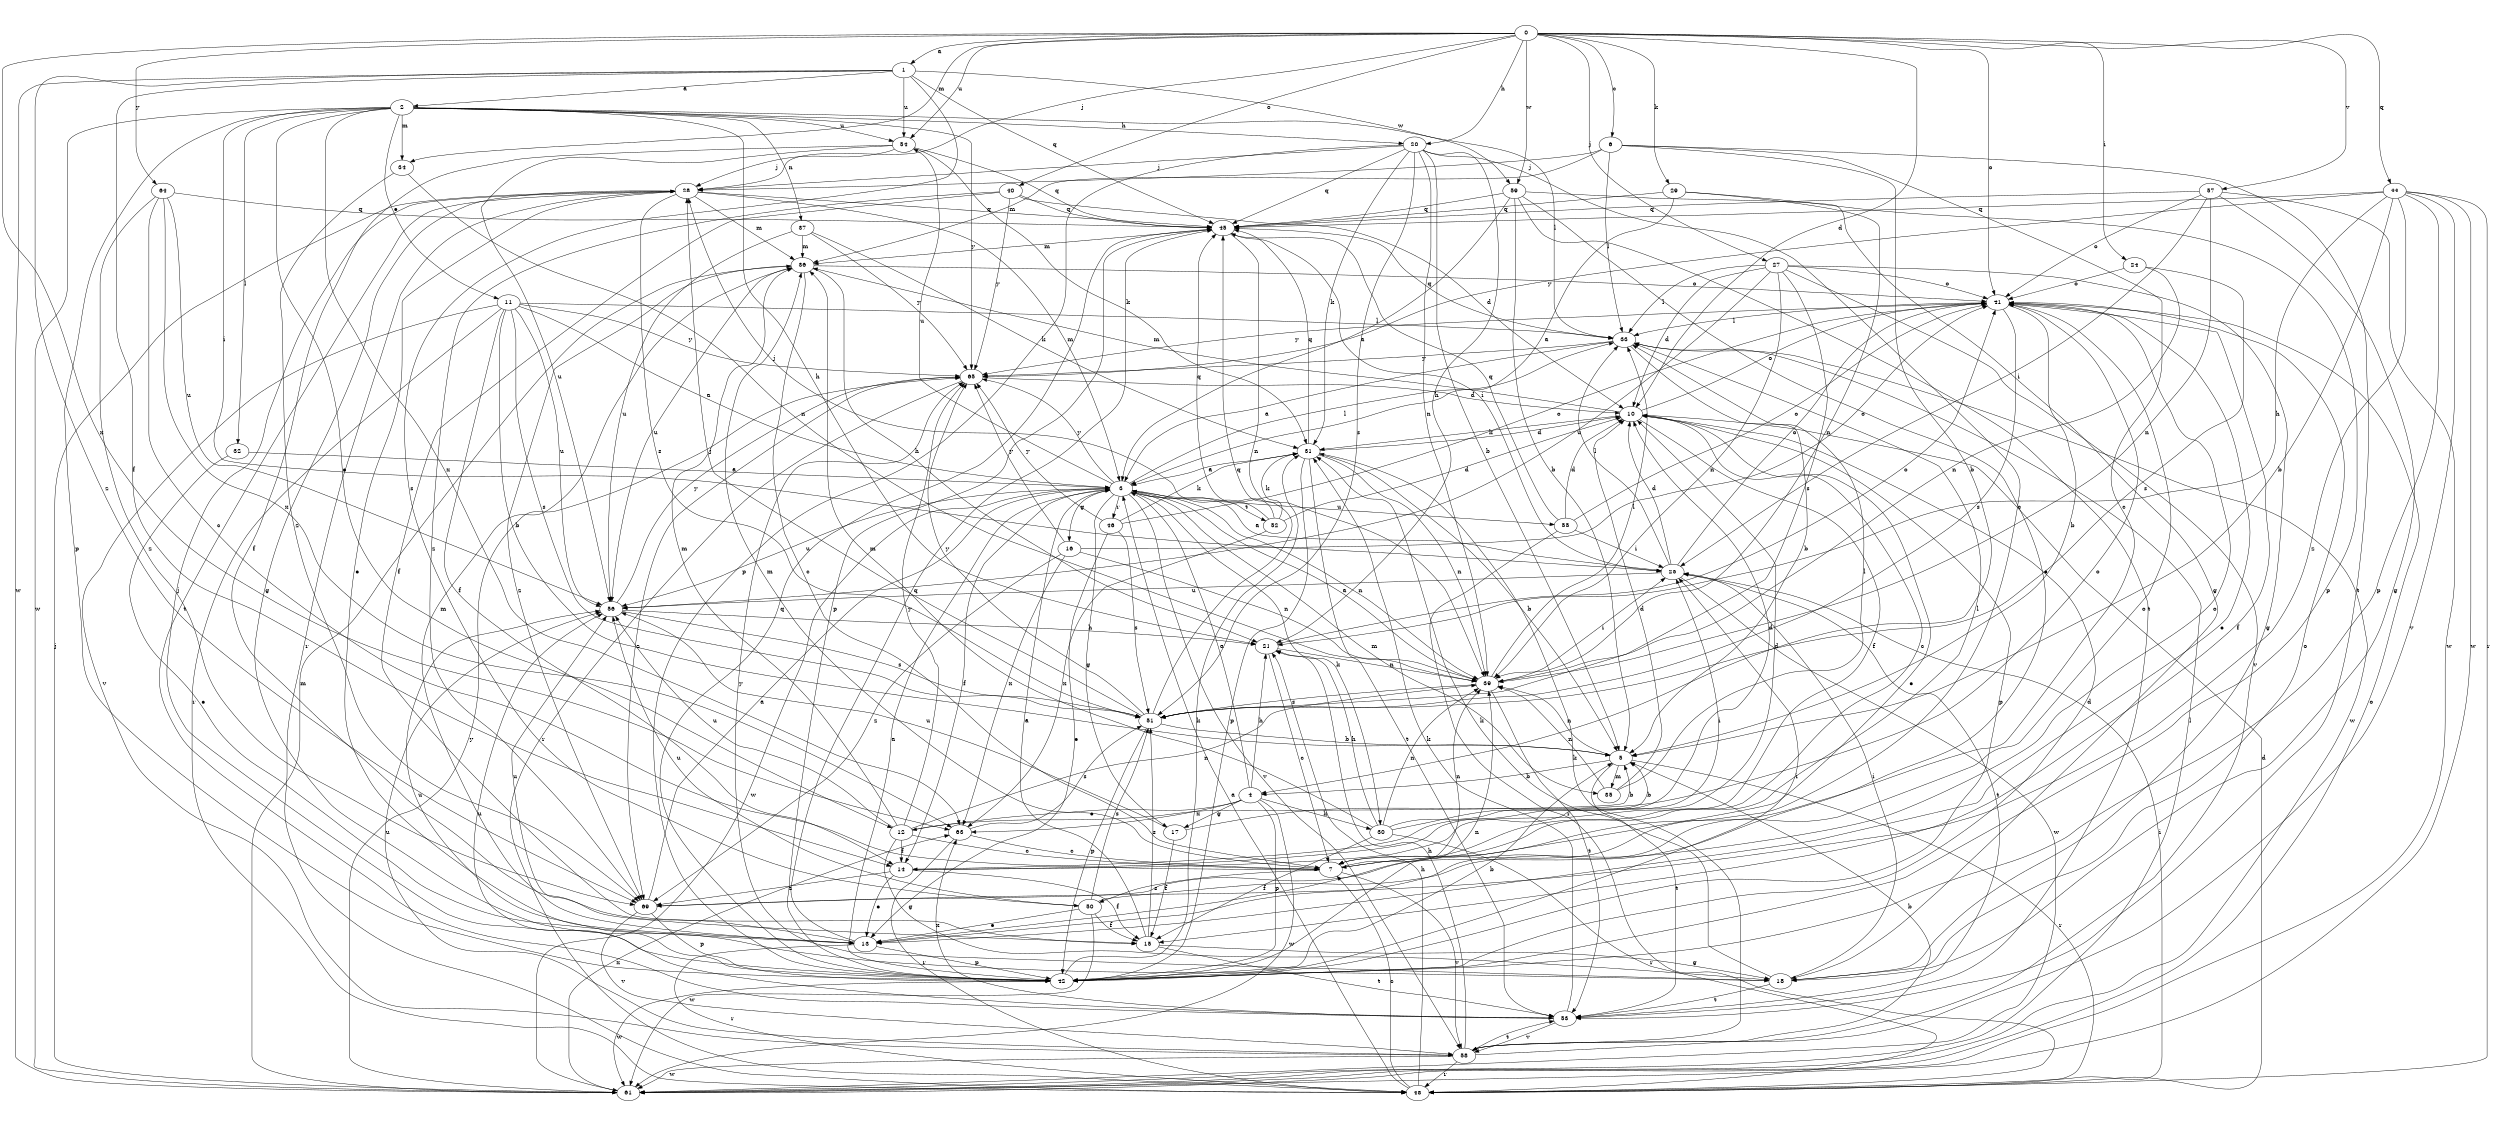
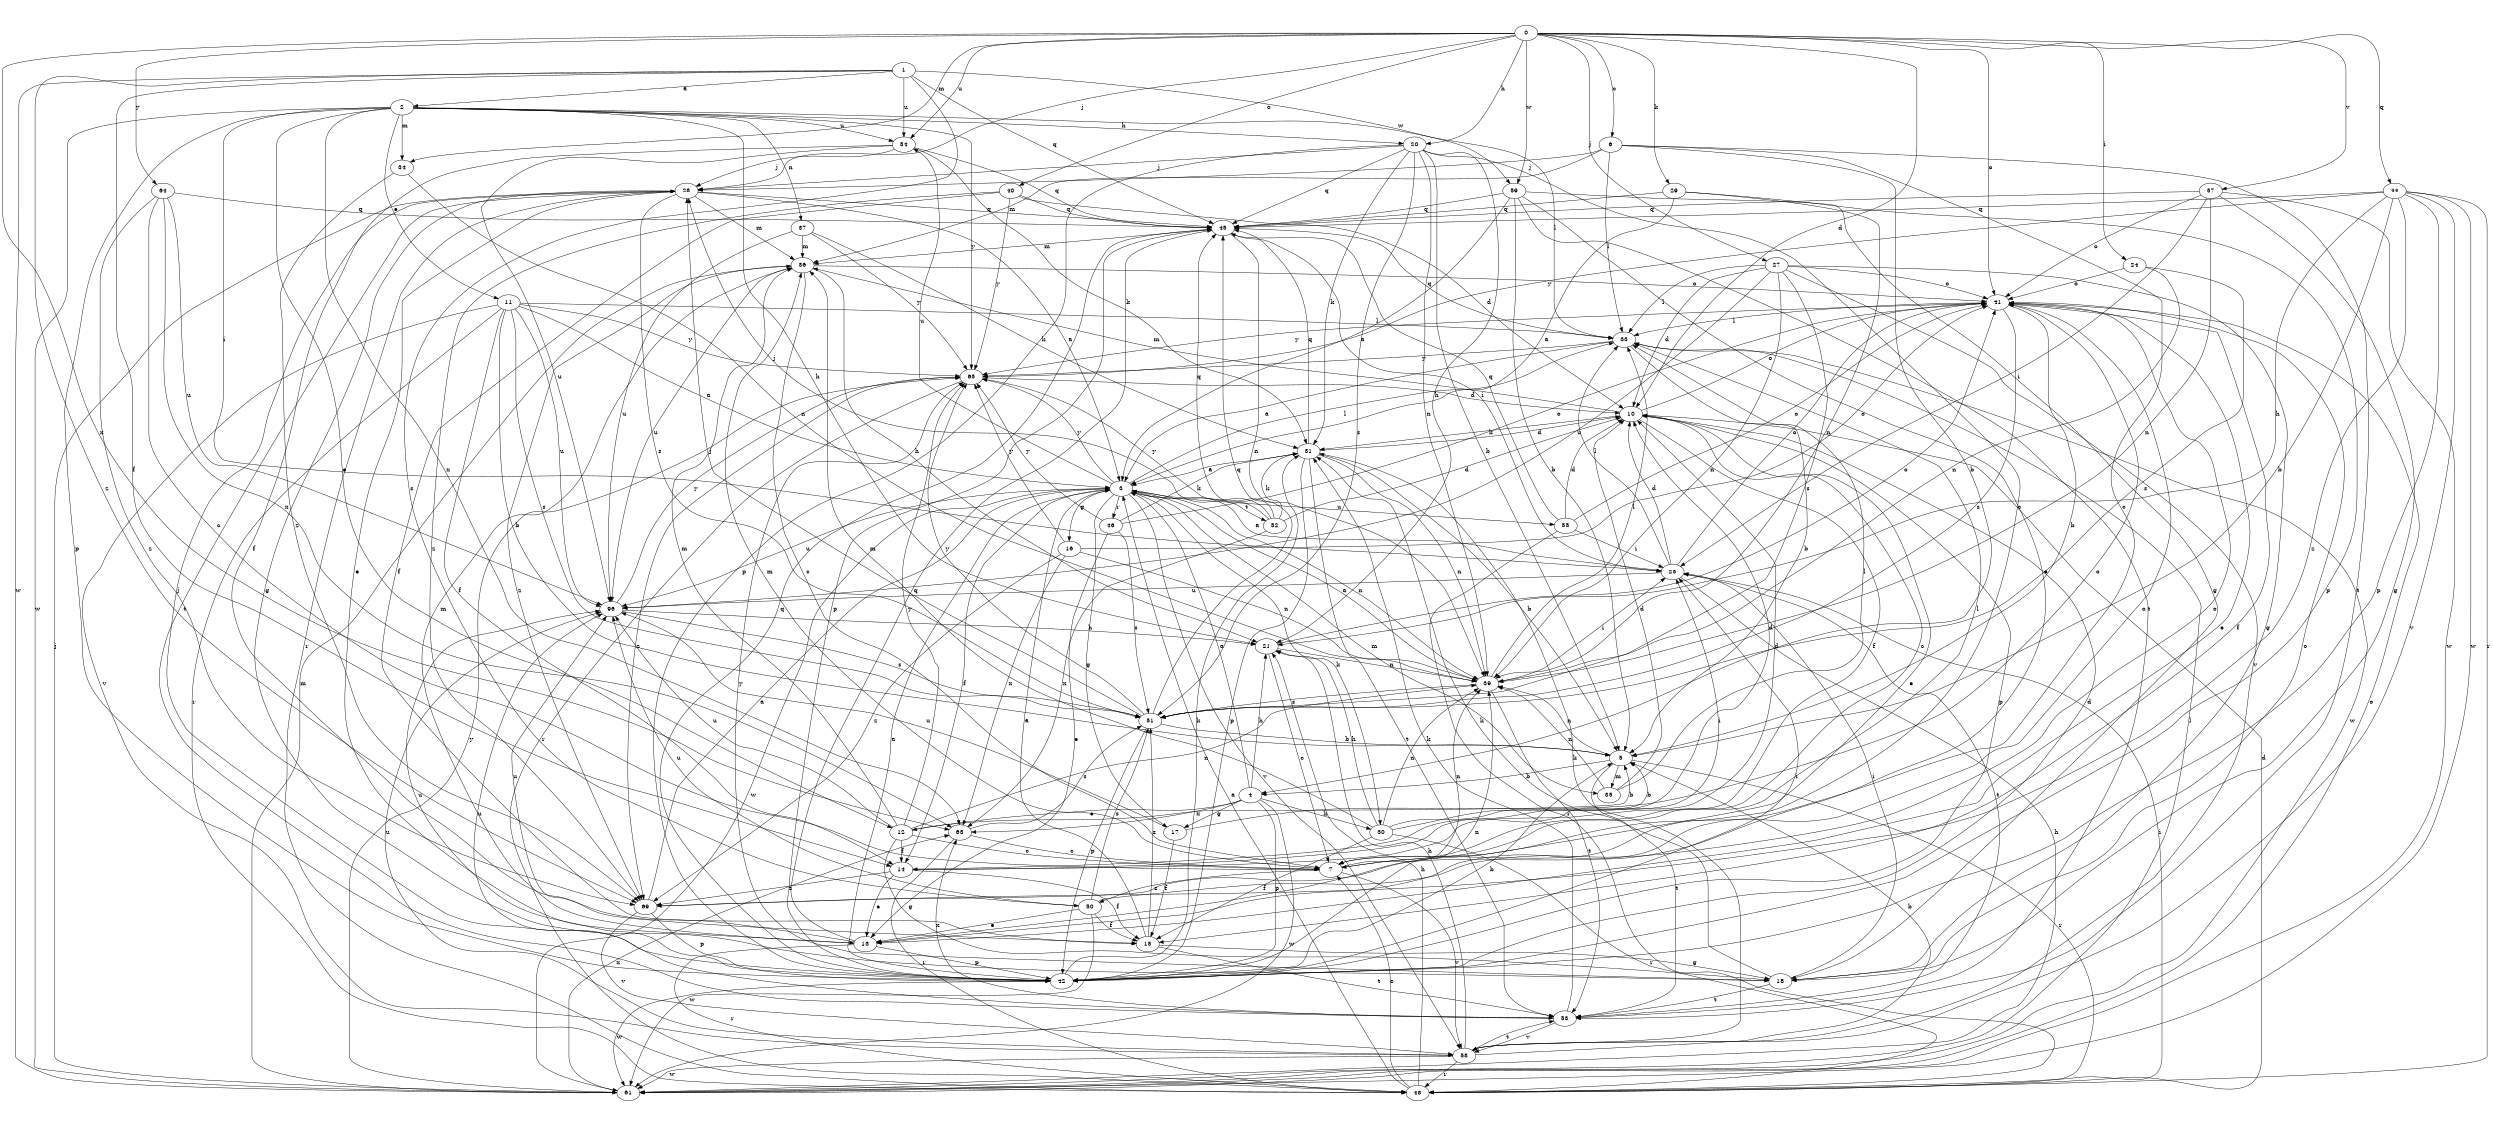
edge "0" -> "1": removed, label "a"
edge "28" -> "3": label "m" -> "a"
edge "52" -> "65": added, label "y"
node "32": removed
node "56": label "56" -> "96"
edge "25" -> "61": label "w" -> "h"
